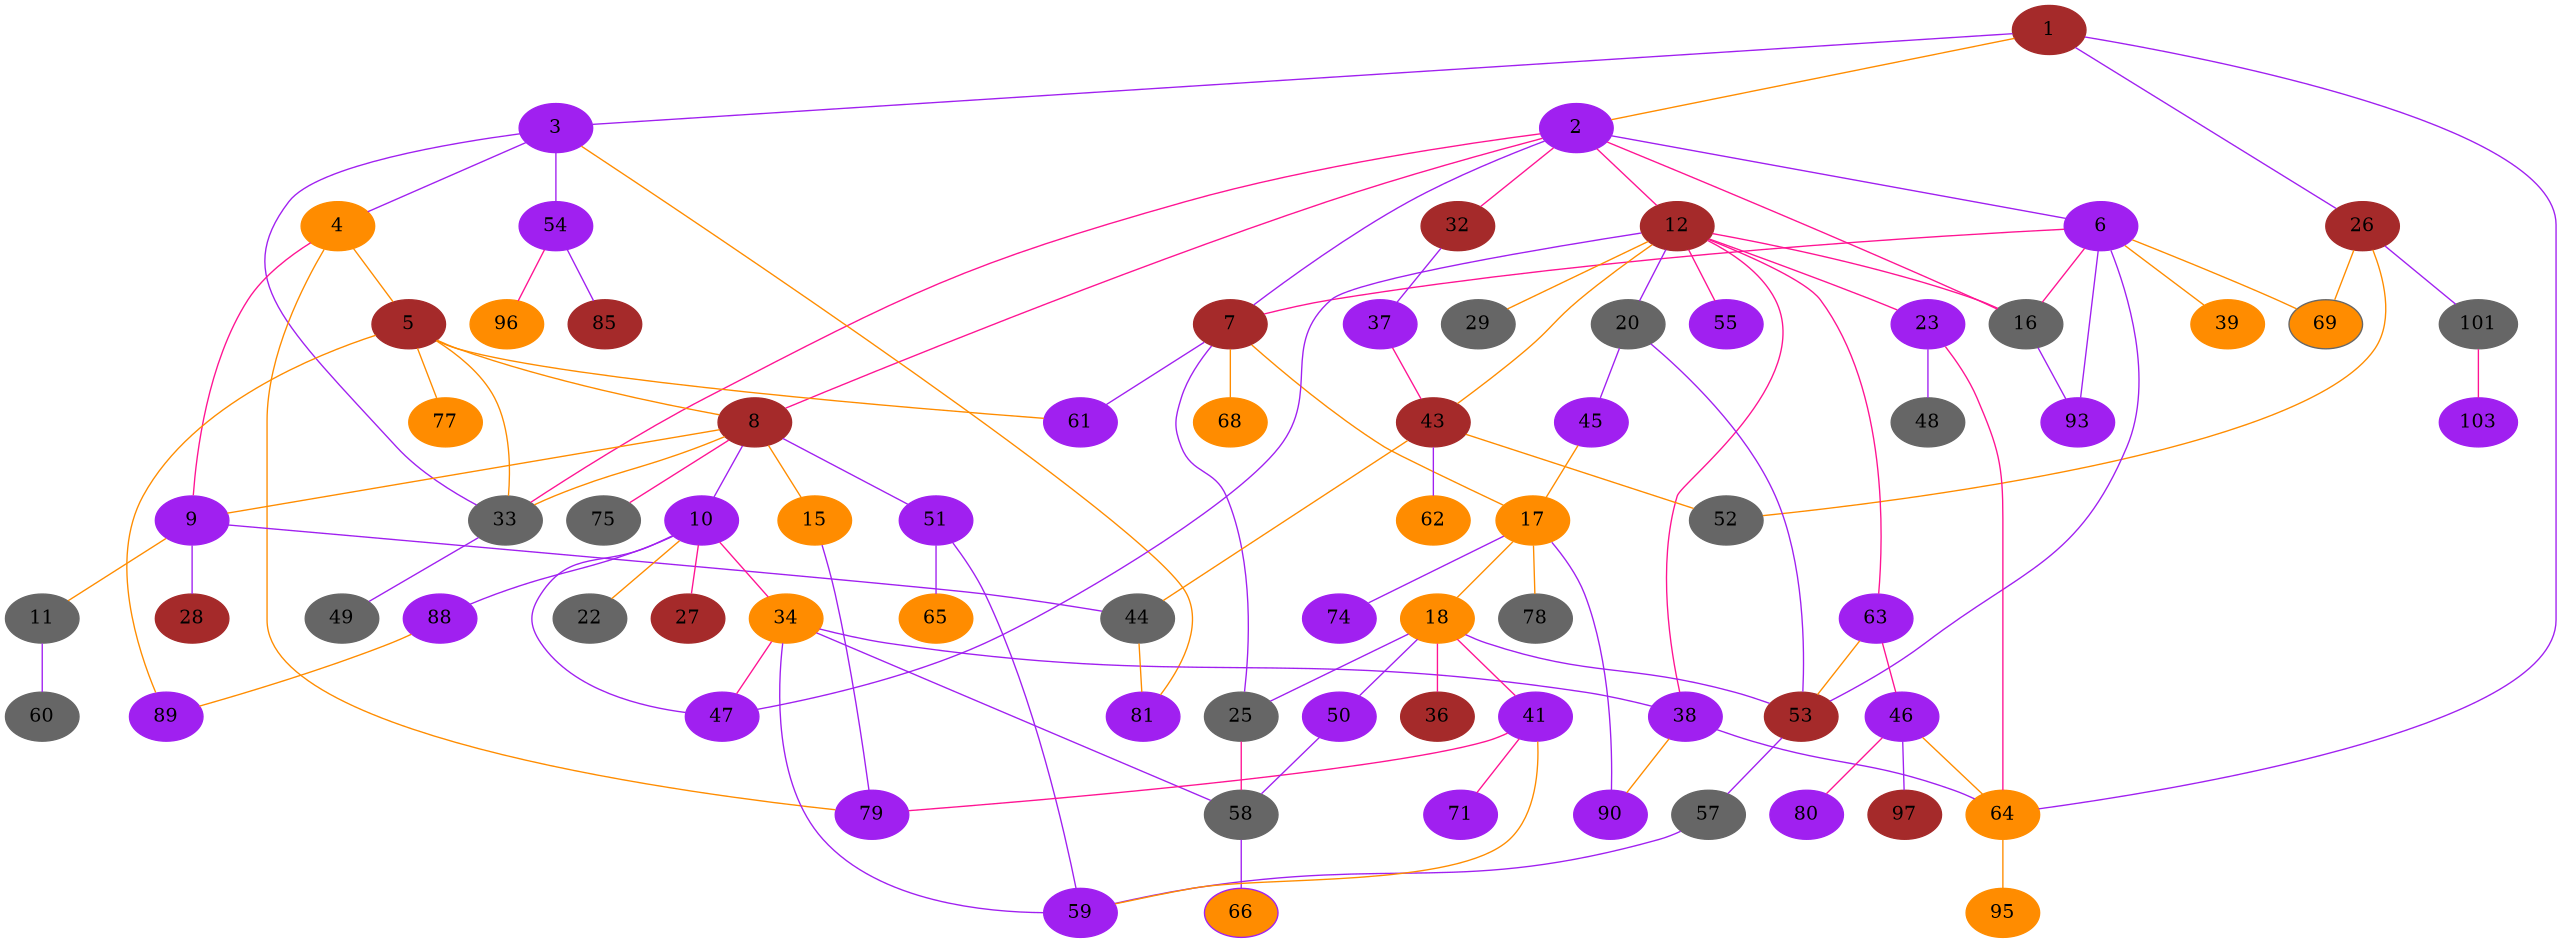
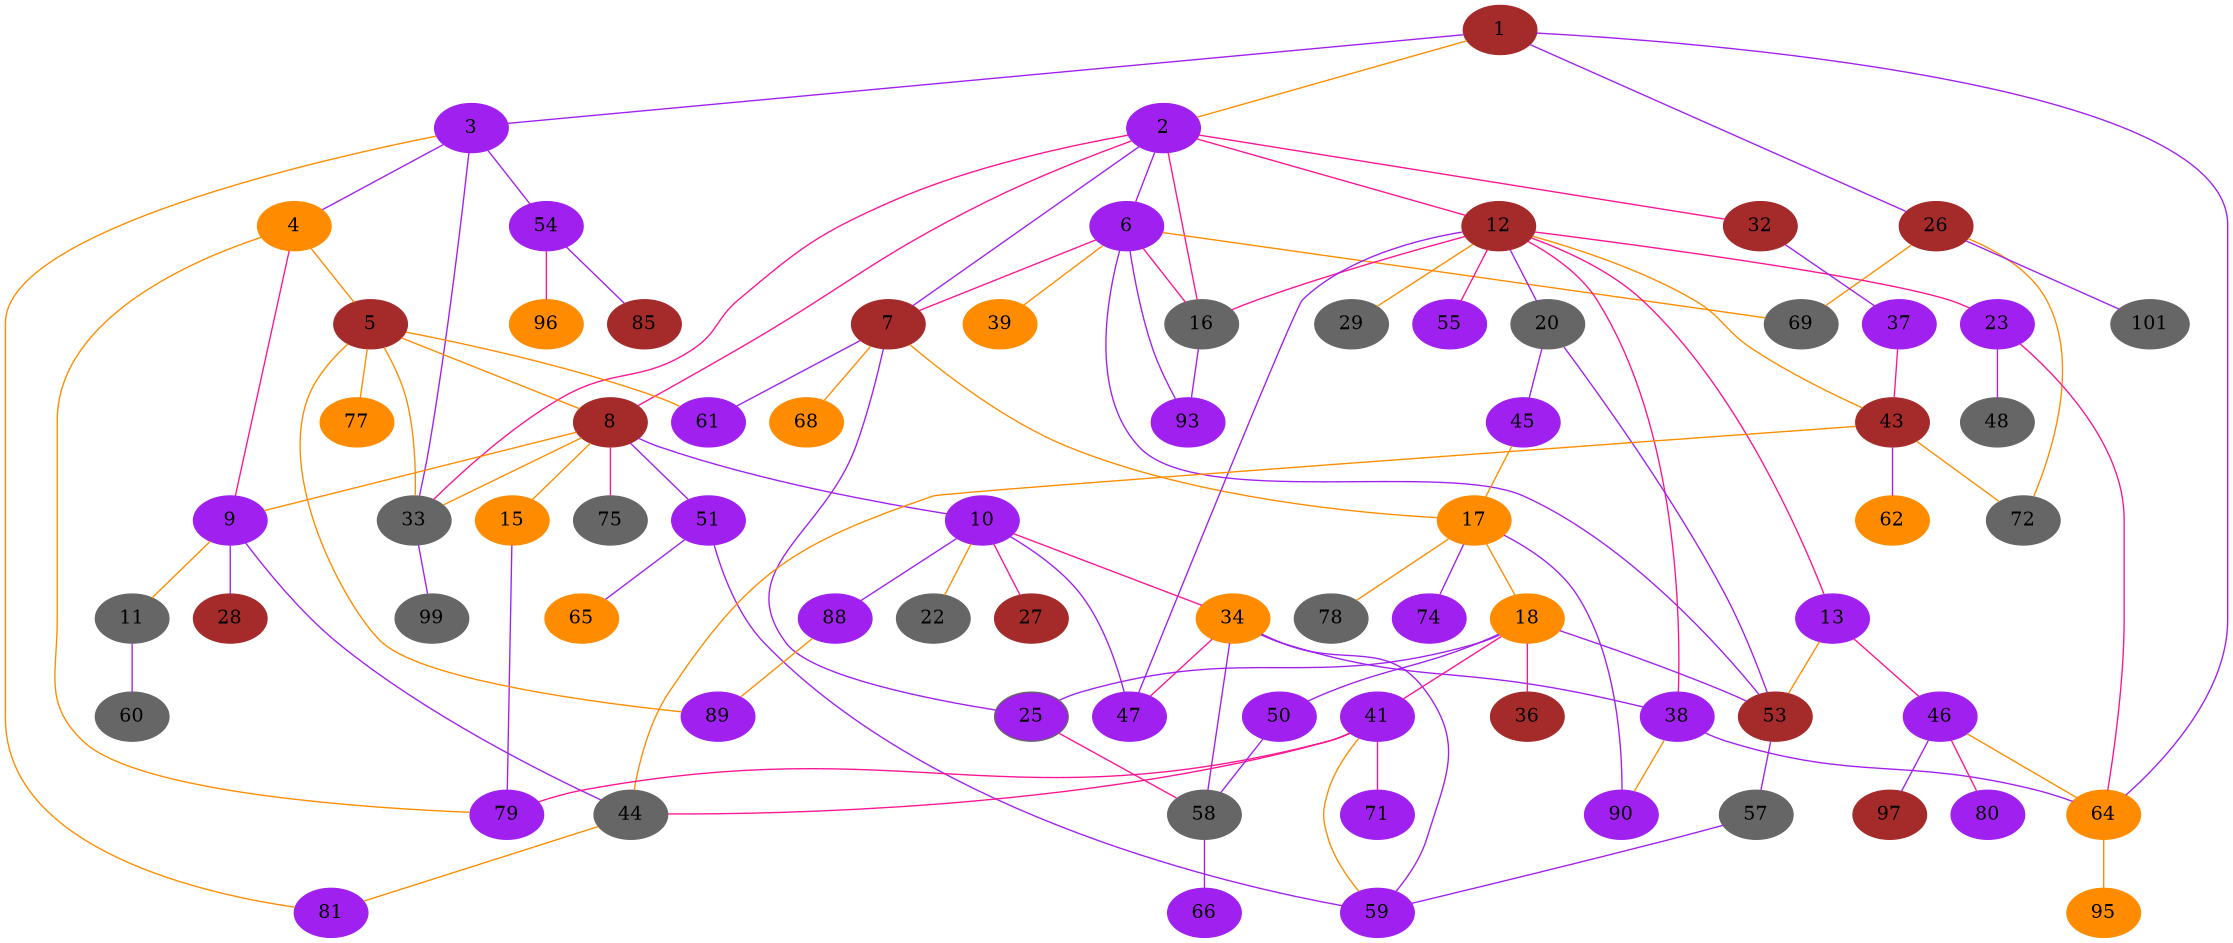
node "69": fillcolor darkorange -> gray40
node "103": removed
node "52": label "52" -> "72"
node "49": label "49" -> "99"
node "63": label "63" -> "13"
node "25": fillcolor gray40 -> purple
edge "41" -- "44": added
node "66": fillcolor darkorange -> purple
